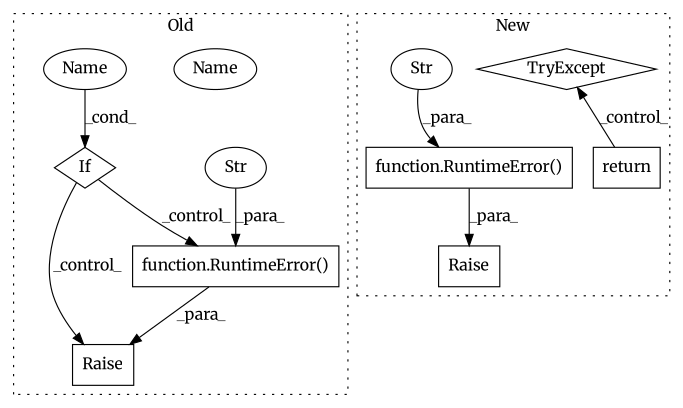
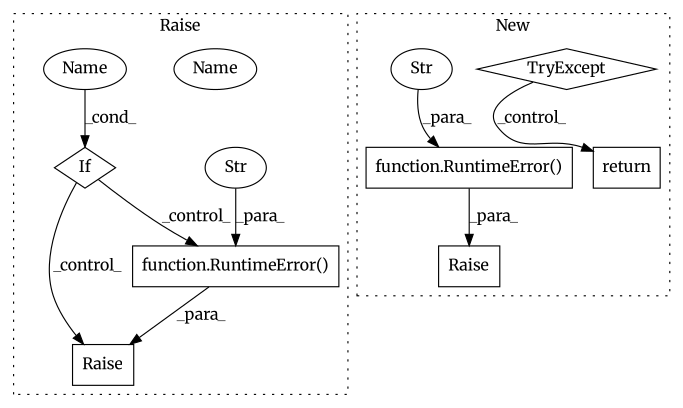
cluster "Old": label "Old" -> "Raise"
edge "return" -> "TryExcept": reversed
